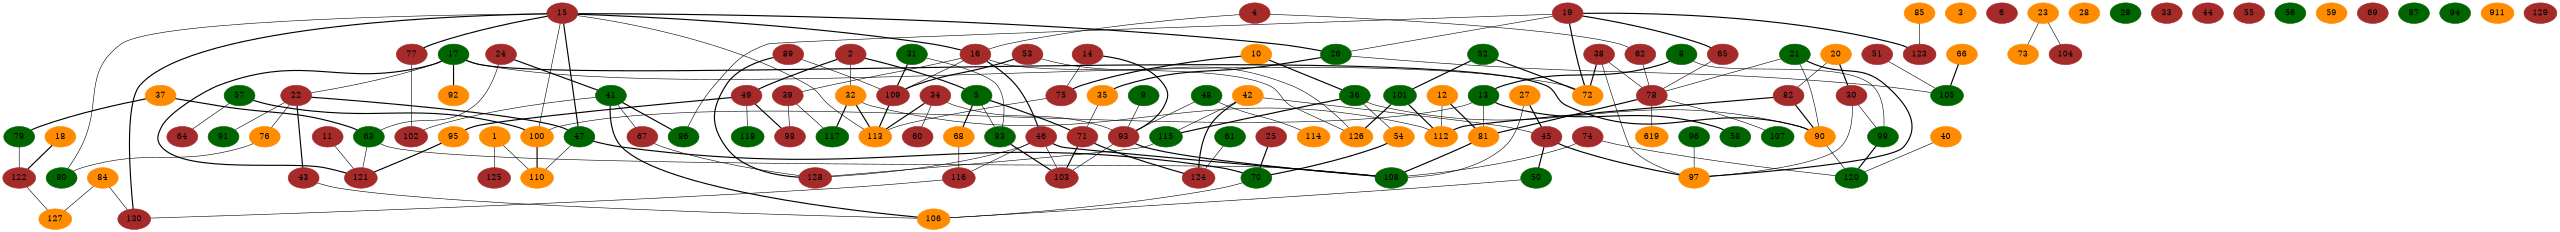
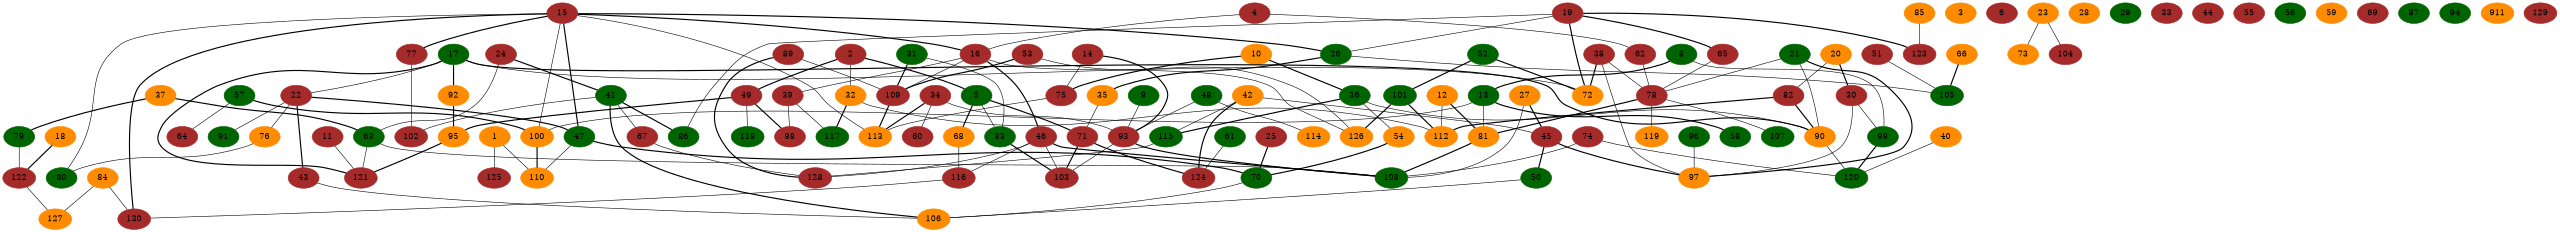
edge "92" -- "95": added
edge "32" -- "113": removed
node "619": label "619" -> "119"
